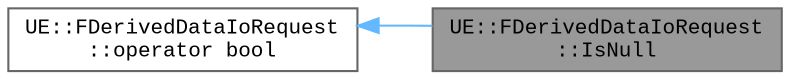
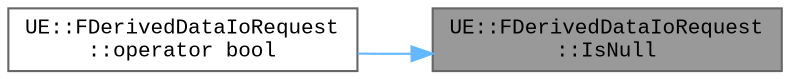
edge "UE::FDerivedDataIoRequest ::IsNull" -> "UE::FDerivedDataIoRequest ::operator bool": reversed
